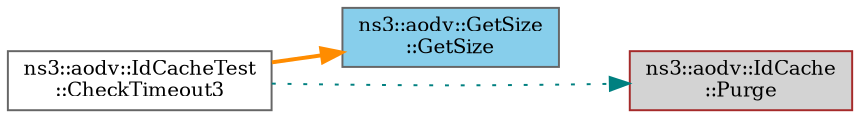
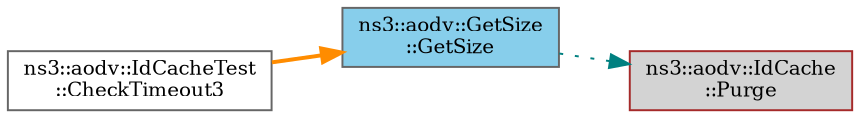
edge "ns3::aodv::IdCacheTest ::CheckTimeout3" -> "ns3::aodv::IdCache ::Purge": now "ns3::aodv::GetSize ::GetSize" -> "ns3::aodv::IdCache ::Purge"
